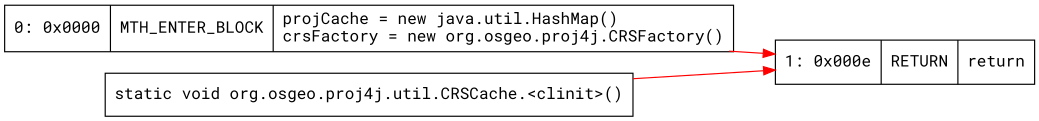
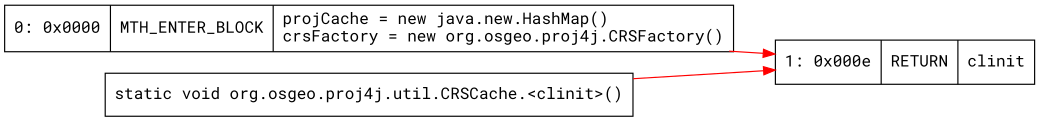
node "0: 0x0000": text "projCache = new java.util.HashMap()" -> "projCache = new java.new.HashMap()"
node "1: 0x000e": text "return" -> "clinit"
